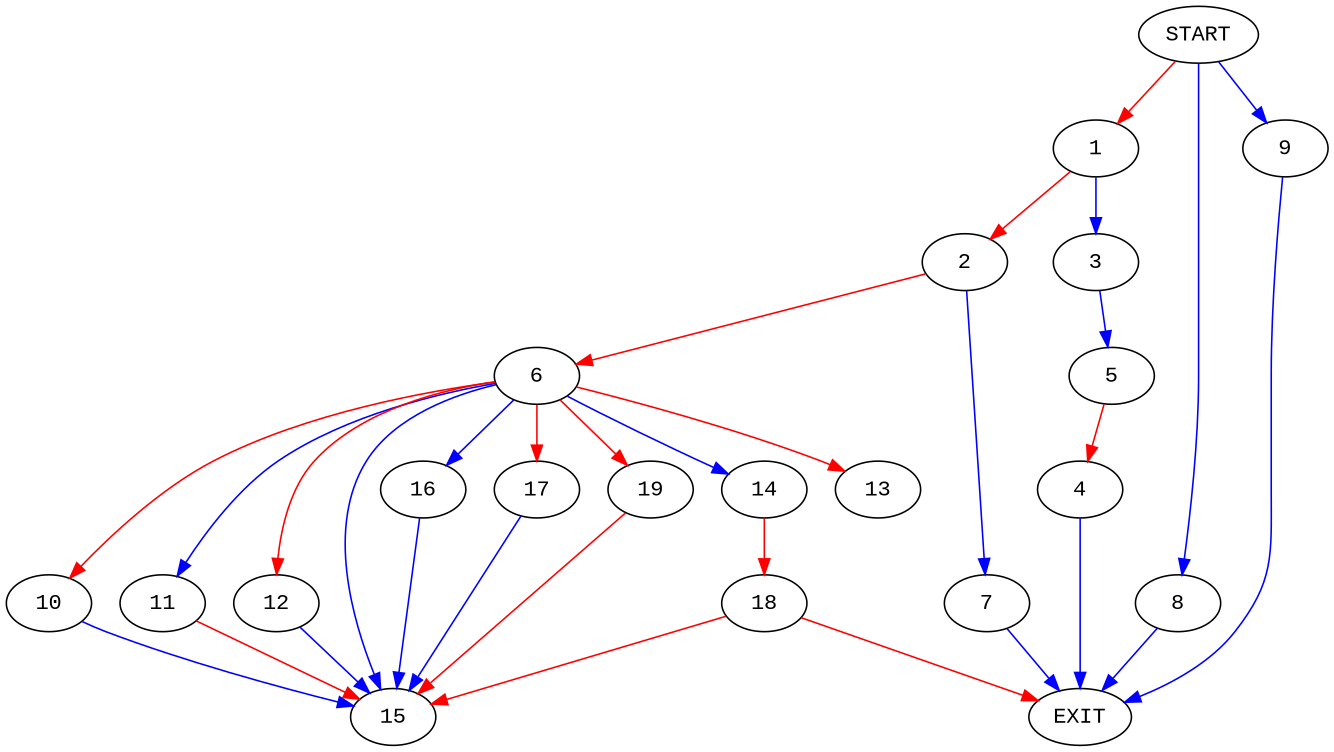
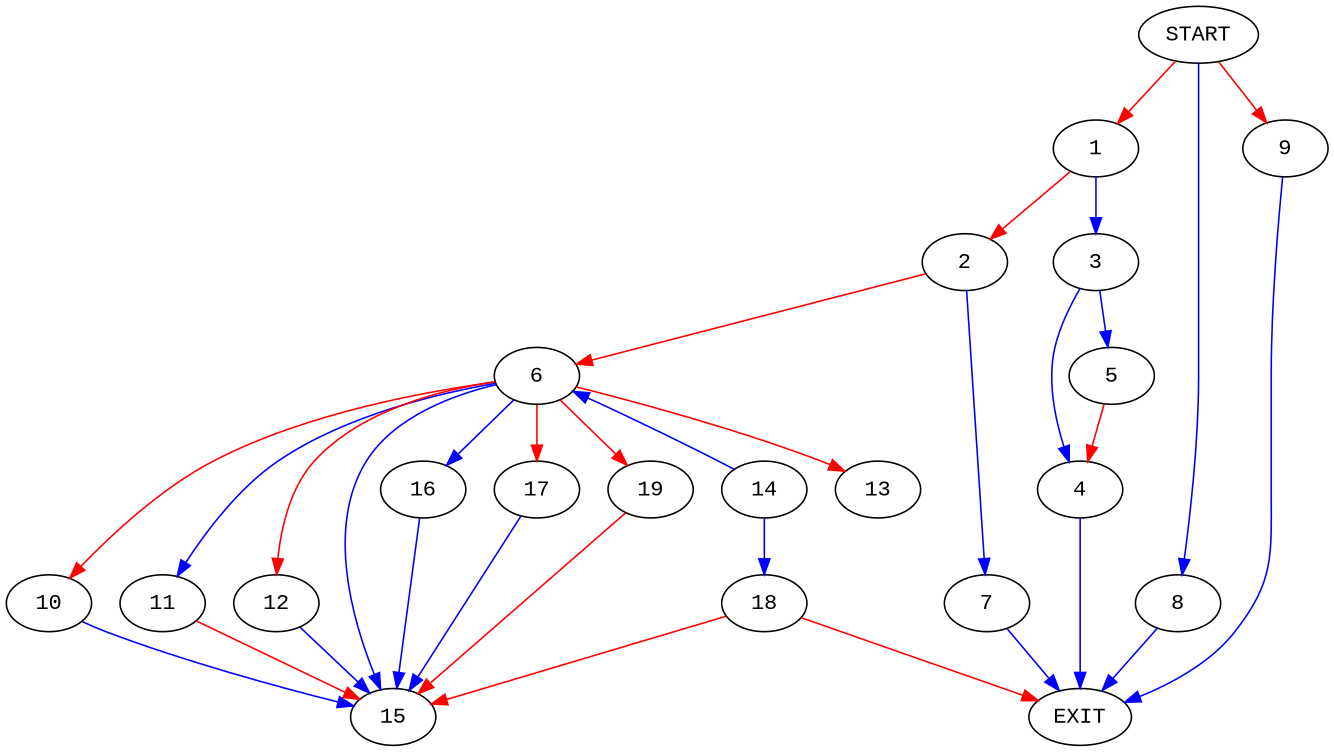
edge "START" -> "9": color blue -> red
edge "3" -> "4": added
edge "6" -> "14": reversed
edge "14" -> "18": color red -> blue
